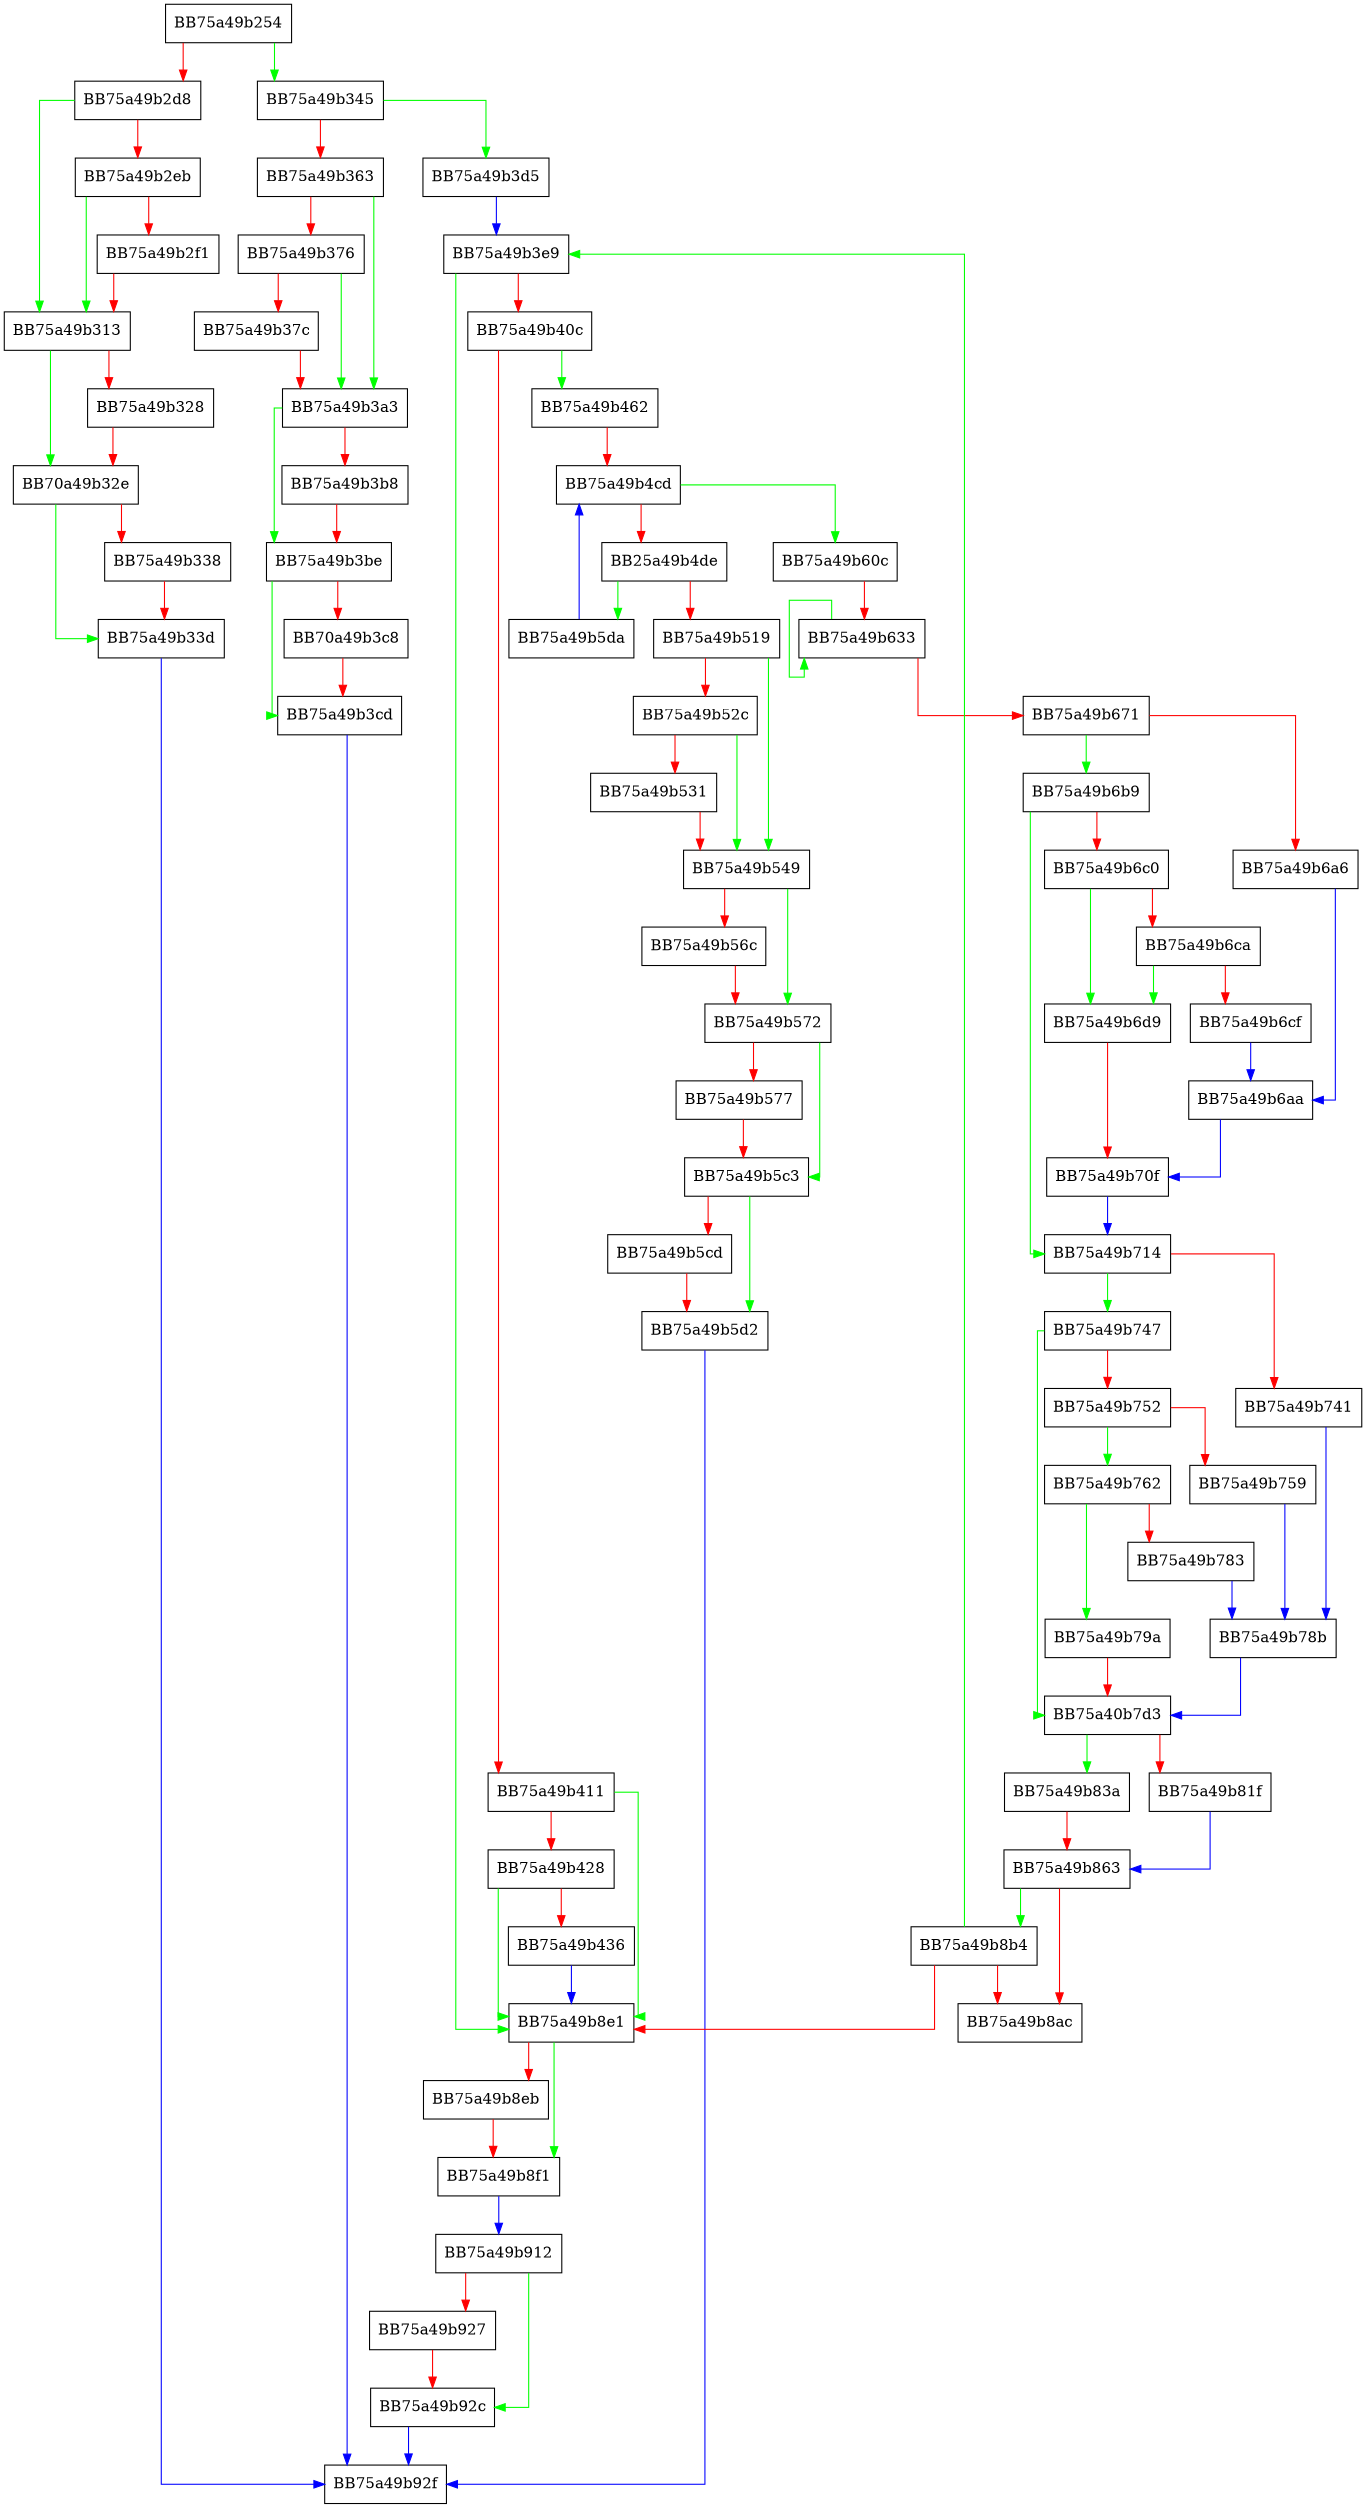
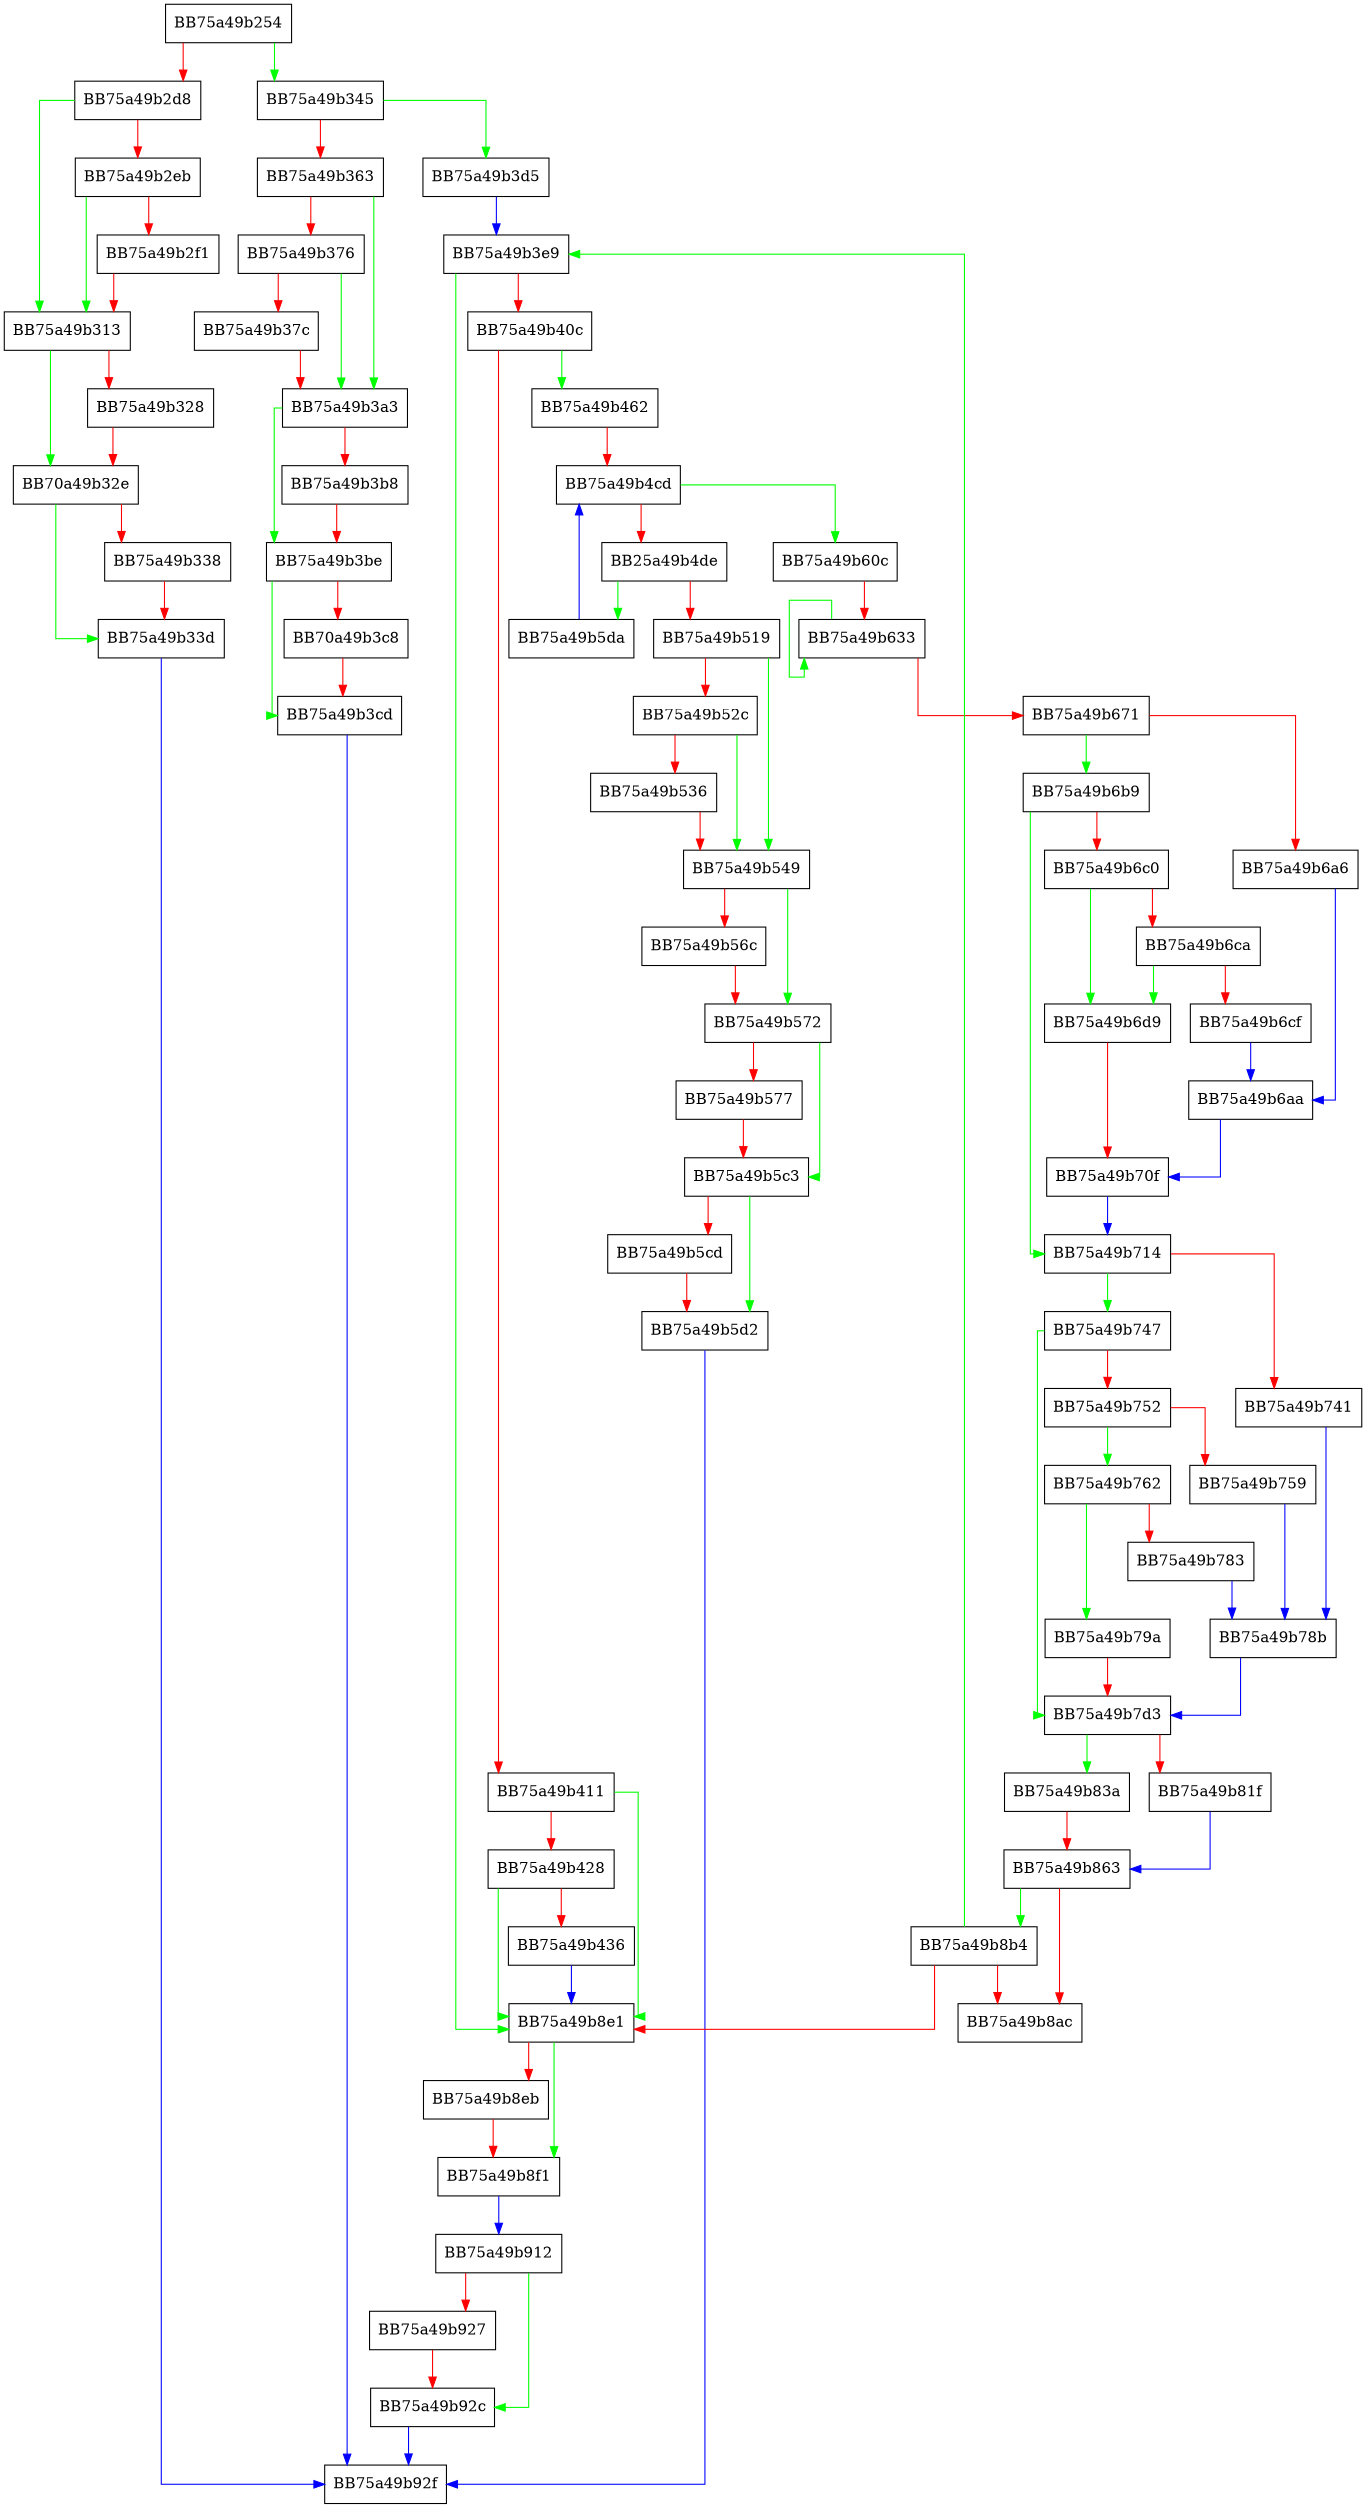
node "BB75a49b531": label "BB75a49b531" -> "BB75a49b536"
node "BB75a40b7d3": label "BB75a40b7d3" -> "BB75a49b7d3"
